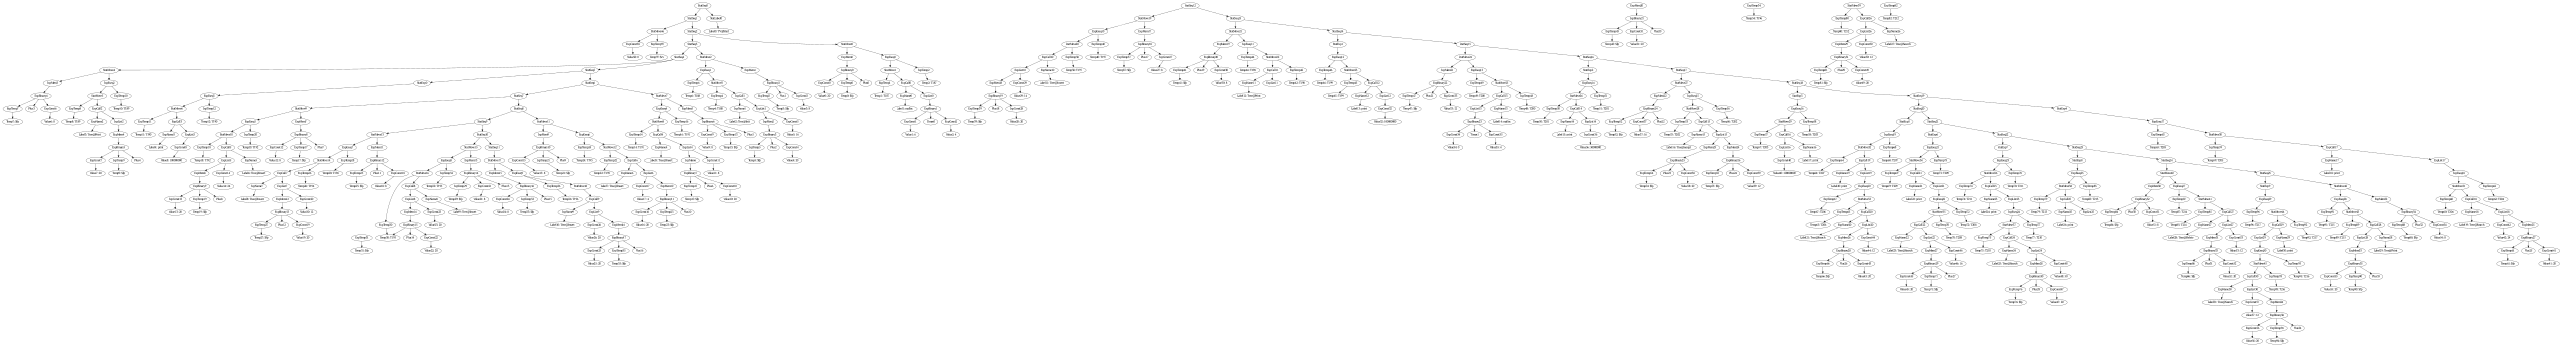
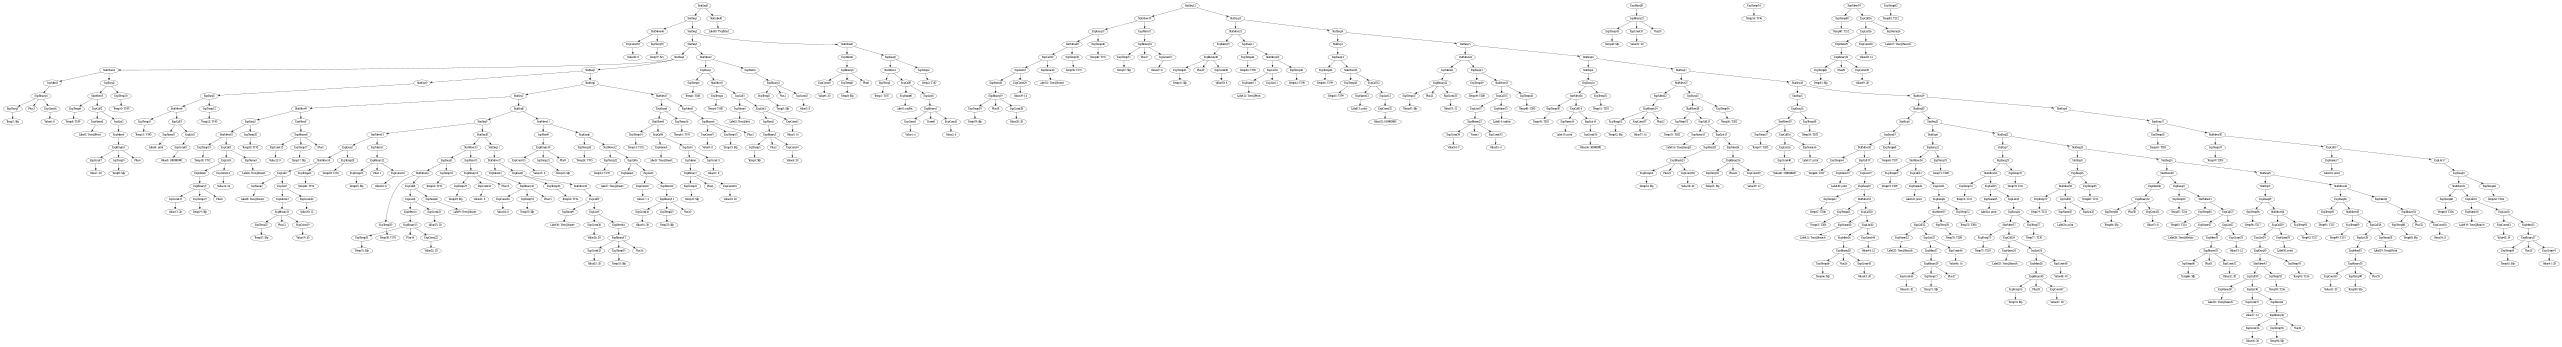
edge "ExpEseq29" -> "StatMove44": added
edge "ExpBinary15" -> "Temp30: T195": now "ExpBinary15" -> "ExpTemp31"
